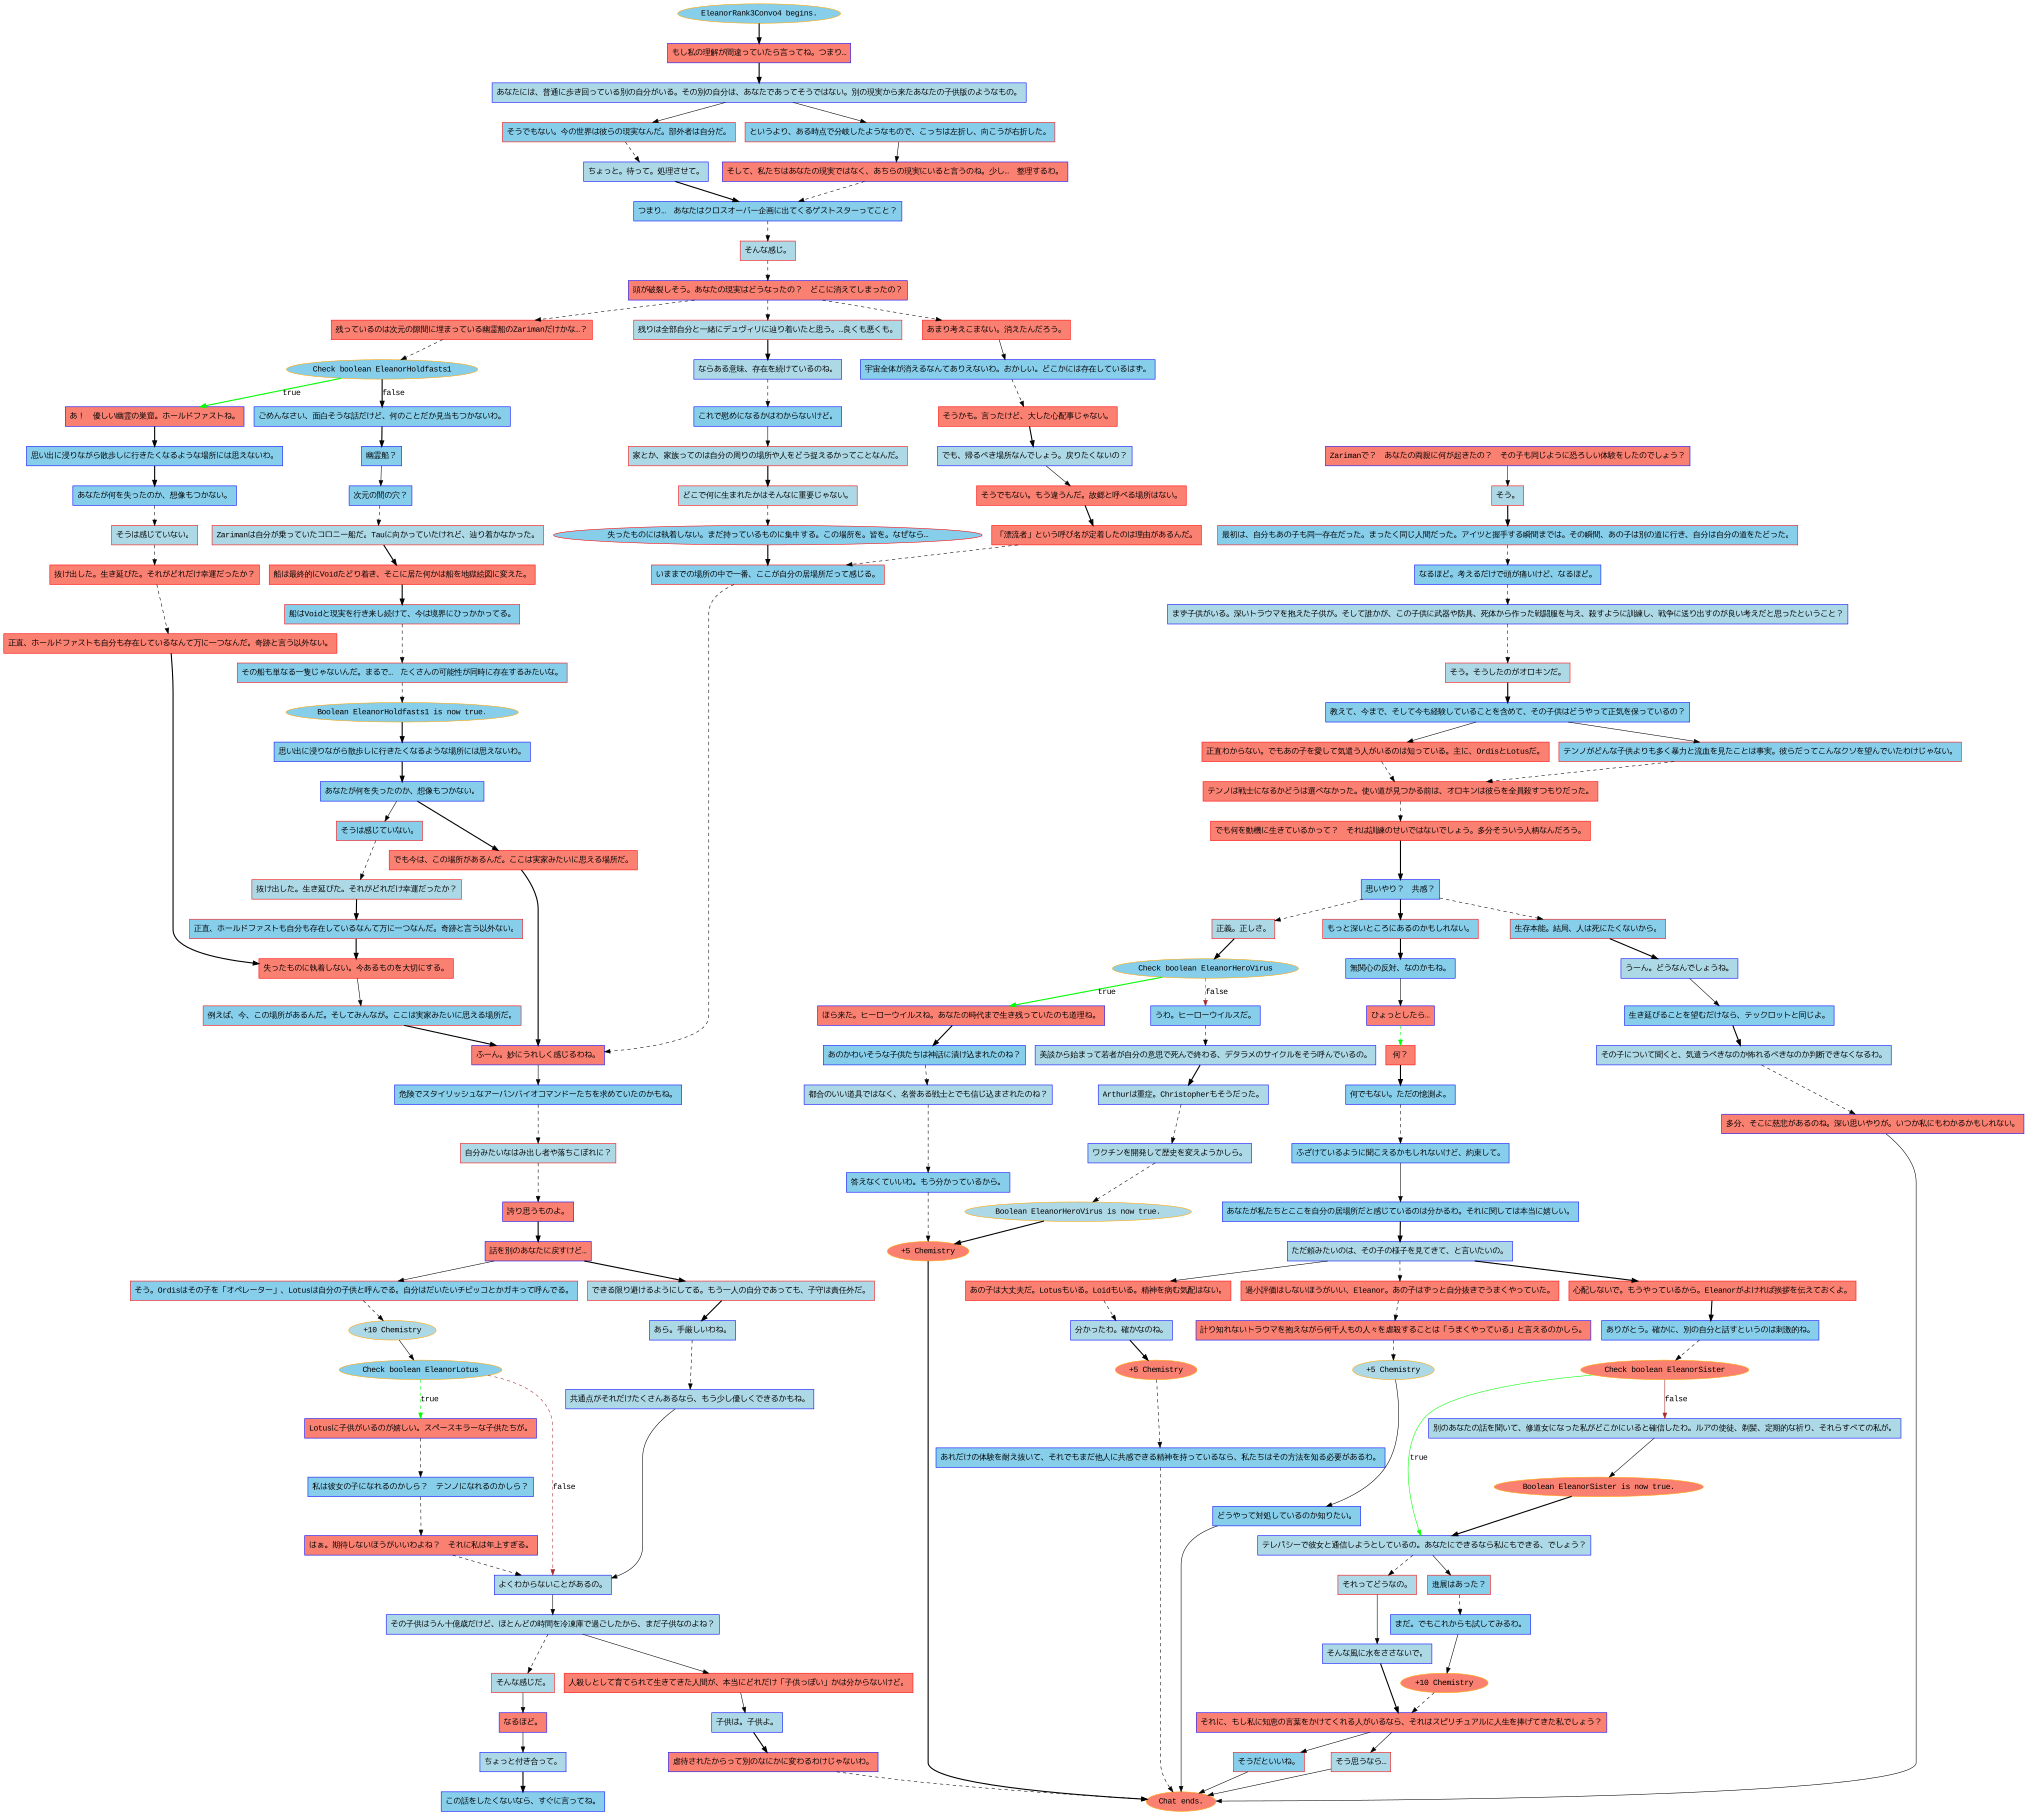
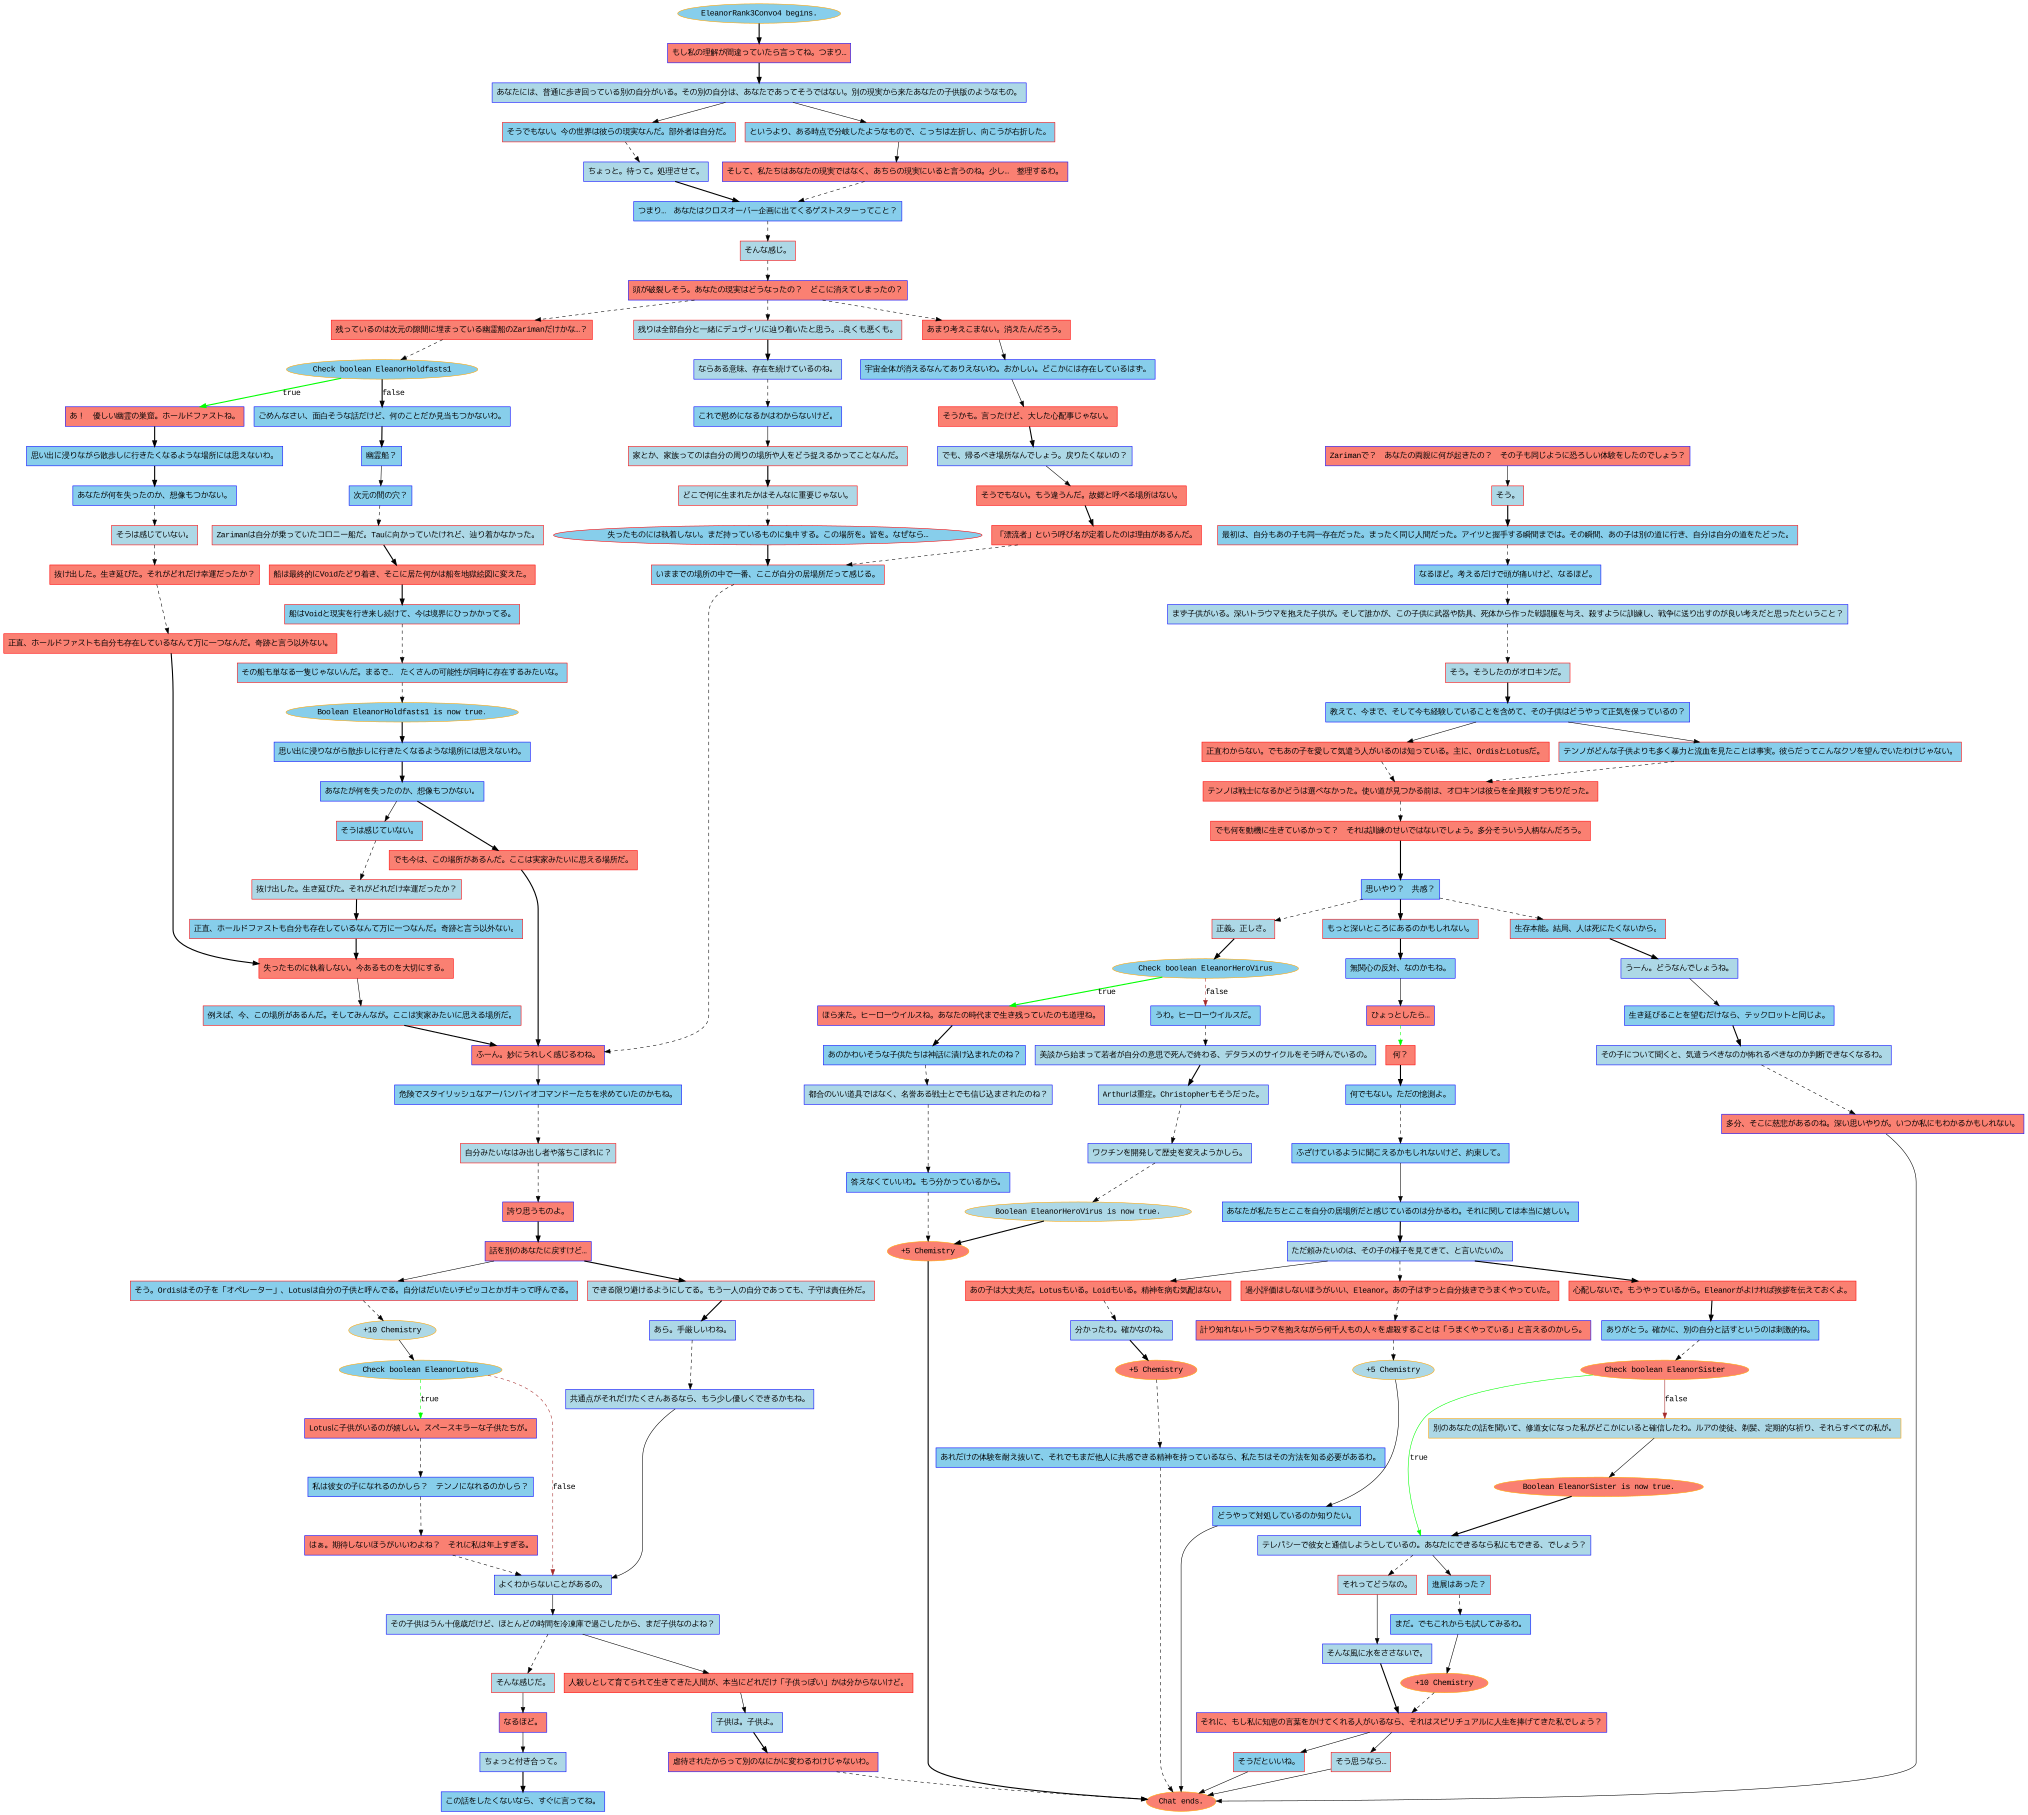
edge "宇宙全体が消えるなんてありえないわ。おかしい。どこかには存在しているはず。" -> "そうかも。言ったけど、大した心配事じゃない。": style dashed -> solid
node "別のあなたの話を聞いて、修道女になった私がどこかにいると確信したわ。ルアの使徒、剃髪、定期的な祈り、それらすべての私が。": color blue -> orange
